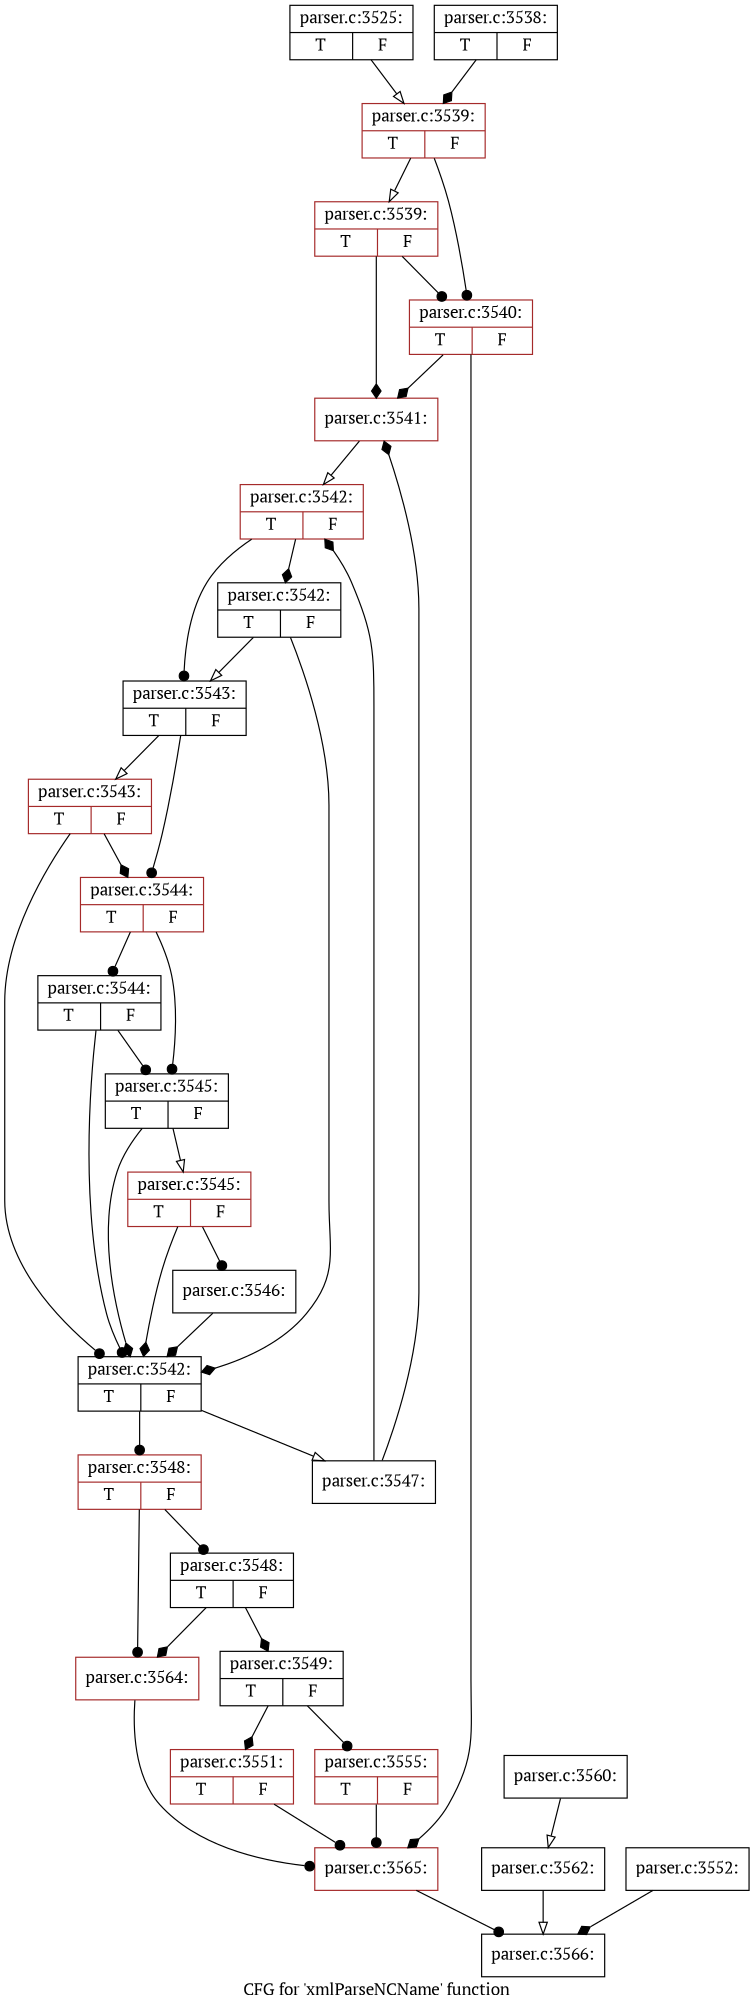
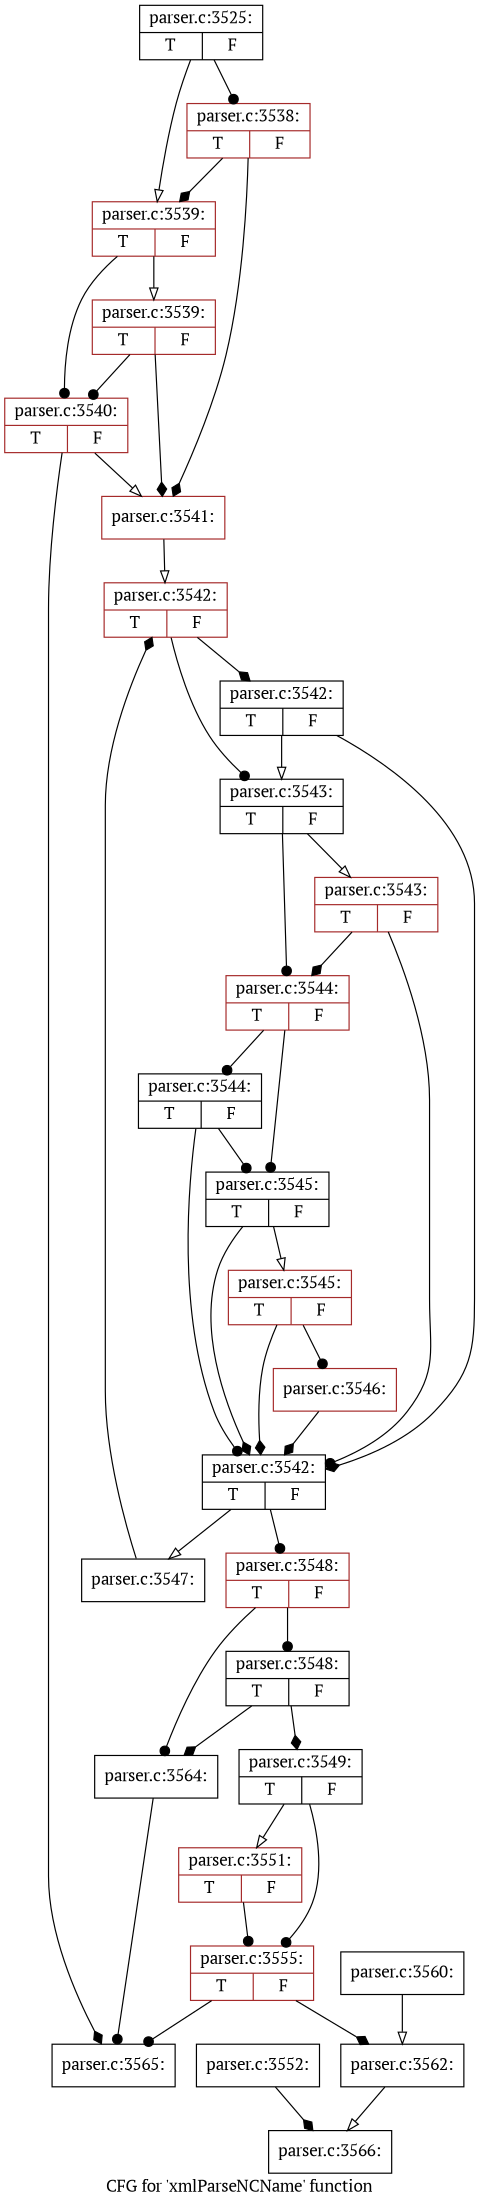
node "parser.c:3538:": color black -> brown
edge "parser.c:3525:" -> "parser.c:3538:": added
edge "parser.c:3540:" -> "parser.c:3541:": arrowhead diamond -> onormal
edge "parser.c:3547:" -> "parser.c:3541:": now "parser.c:3538:" -> "parser.c:3541:"
node "parser.c:3546:": color black -> brown
node "parser.c:3564:": color brown -> black
edge "parser.c:3549:" -> "parser.c:3551:": arrowhead diamond -> onormal
edge "parser.c:3551:" -> "parser.c:3565:": now "parser.c:3551:" -> "parser.c:3555:"
node "parser.c:3565:": color brown -> black
edge "parser.c:3565:" -> "parser.c:3566:": removed
edge "parser.c:3555:" -> "parser.c:3562:": added
